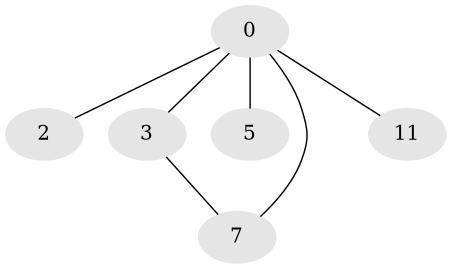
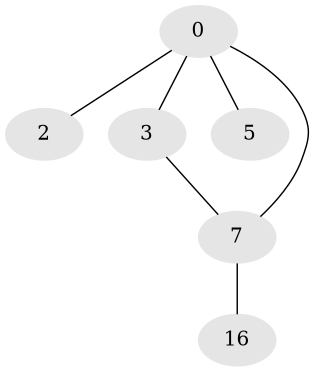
node "11": removed
node "16": added
